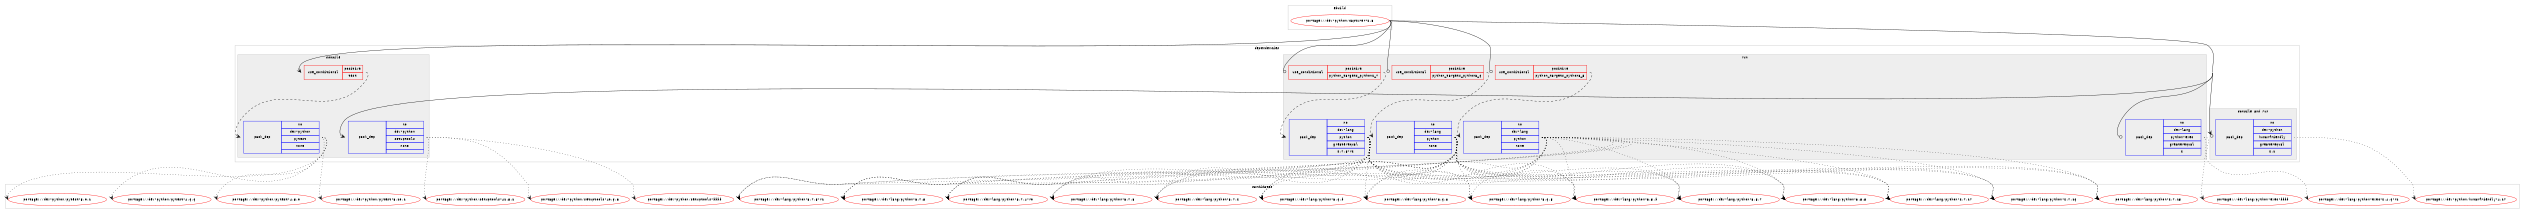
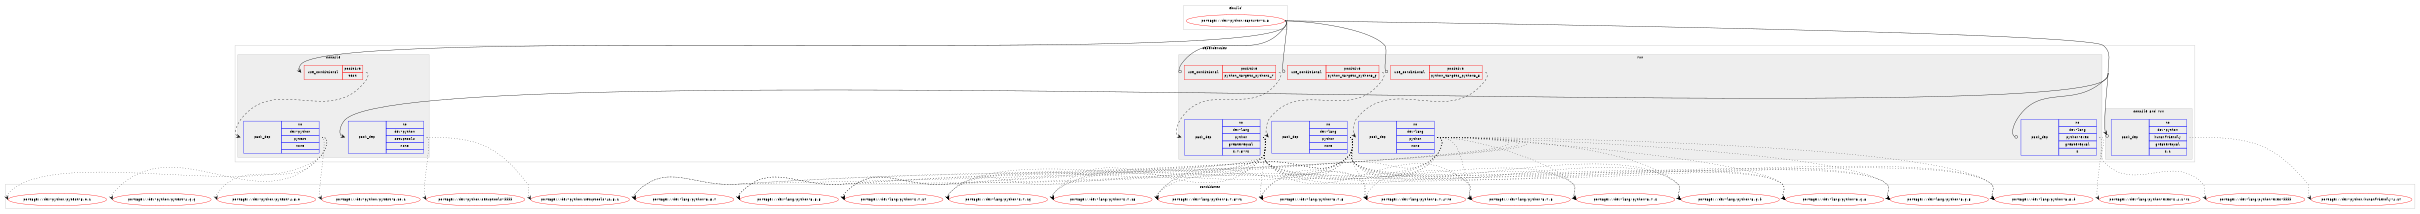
node "portage://dev-python/setuptools-40.6.3": removed
node "portage://dev-lang/python-exec-2.4.6-r1": label "portage://dev-lang/python-exec-2.4.6-r1" -> "portage://dev-lang/python-exec-2.4.1-r1"
